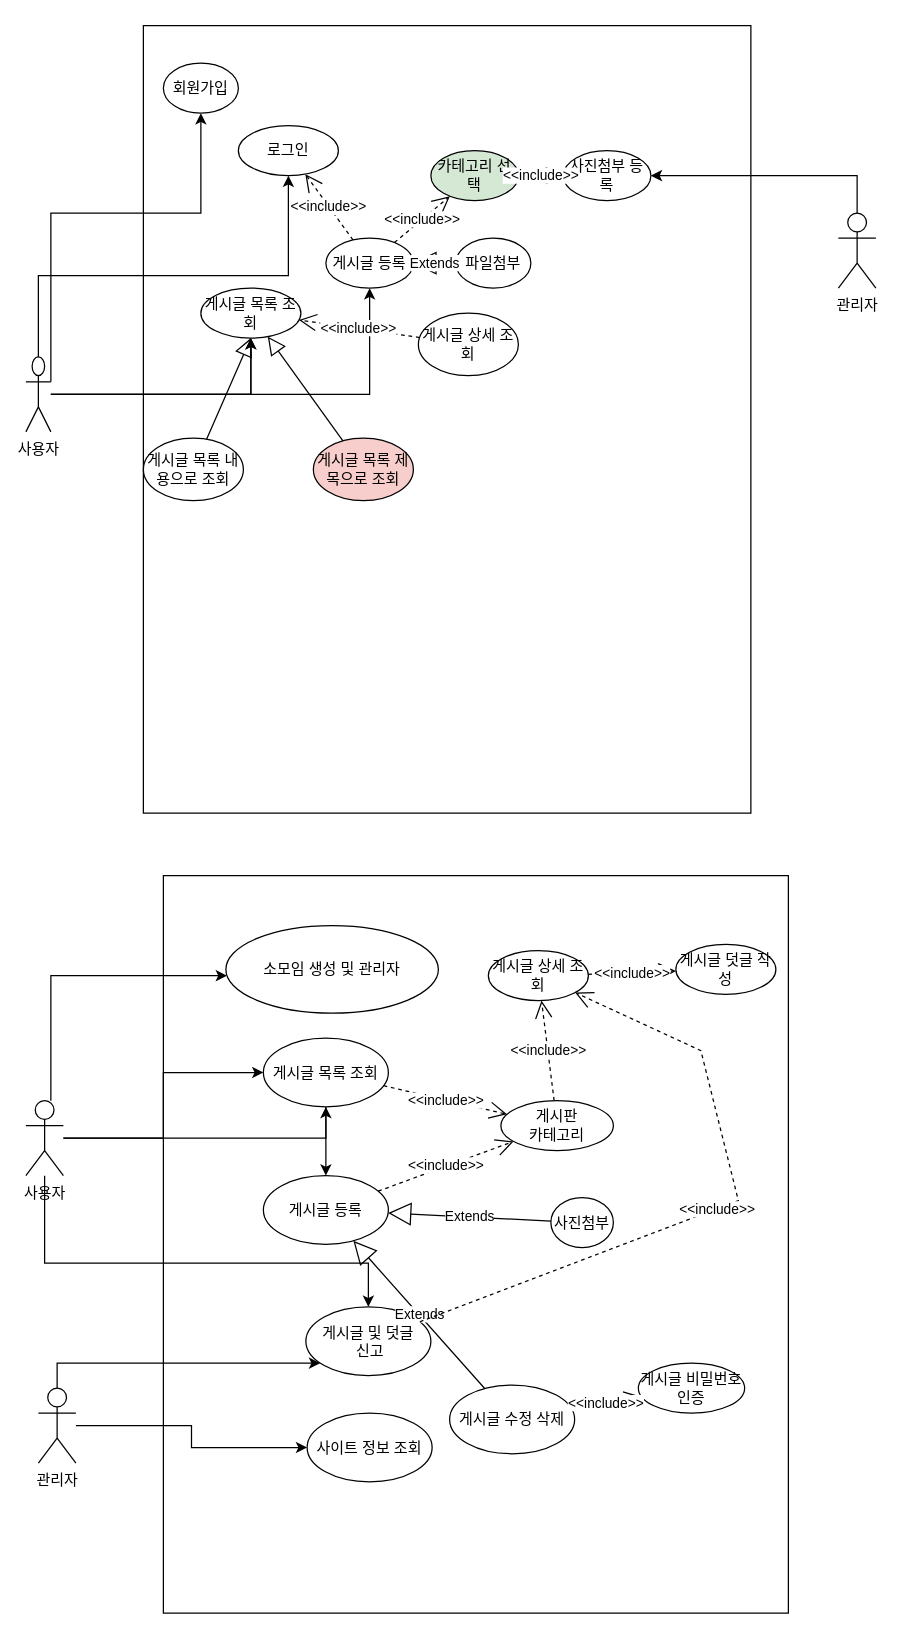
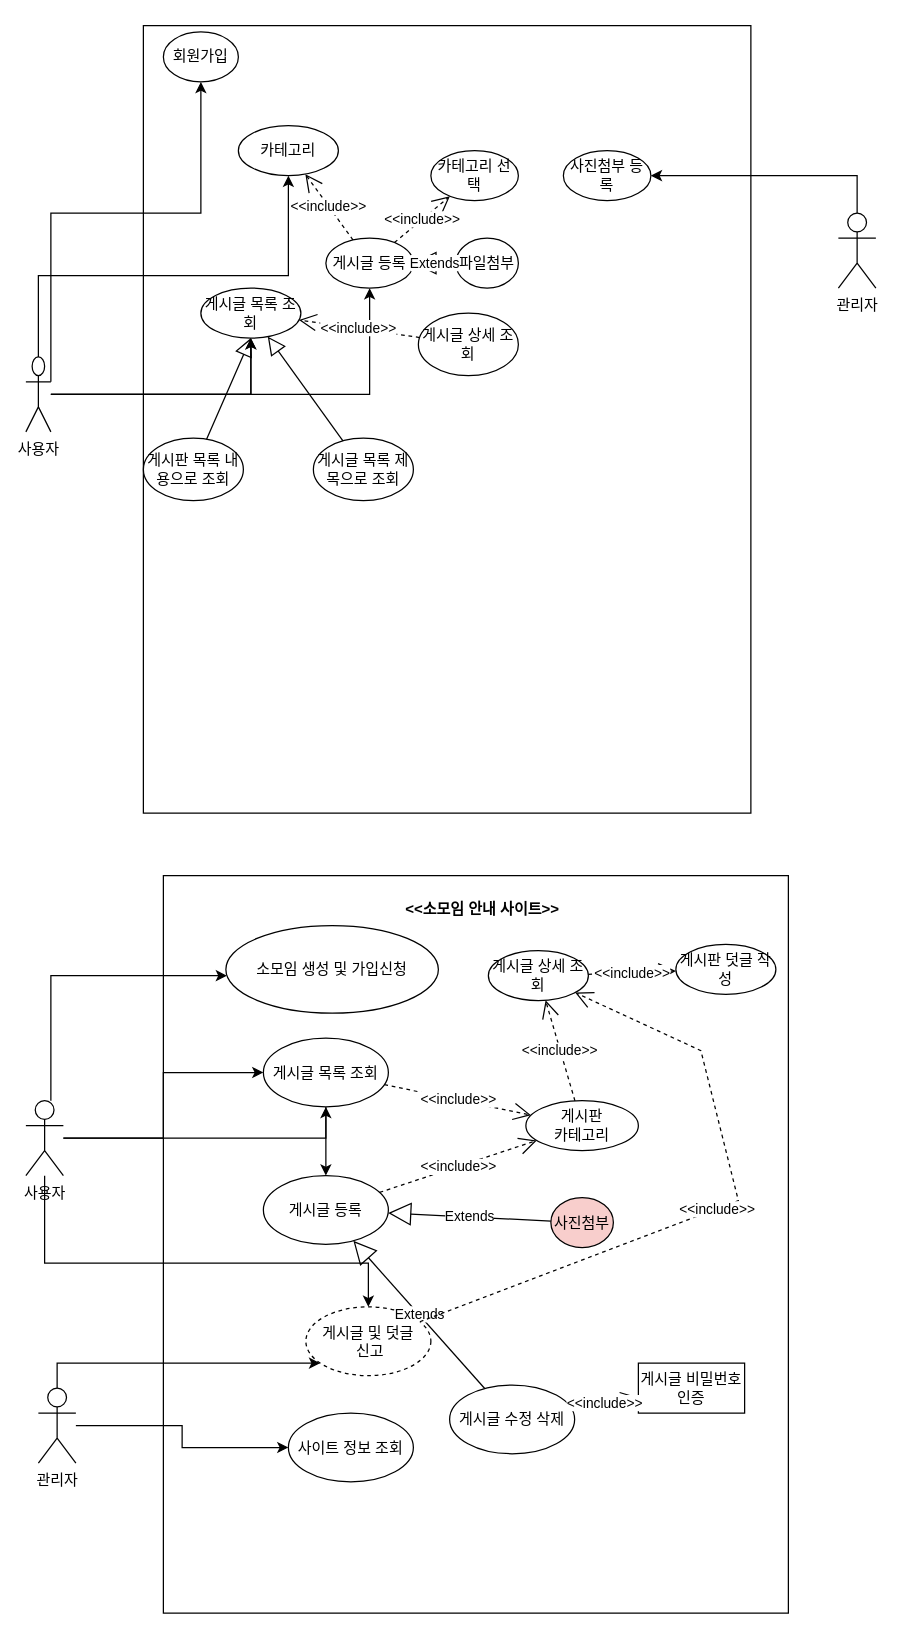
node "회원가입": moved (201, 88) -> (201, 57)
node "로그인": label "로그인" -> "카테고리"
node "카테고리 선택": fillcolor #d5e8d4 -> #ffffff
edge "카테고리 선택" -> "사진첨부 등록": removed, label "<<include>>"
node "파일첨부": size 75x50 -> 63x50
node "게시글 목록 내용으로 조회": label "게시글 목록 내용으로 조회" -> "게시판 목록 내용으로 조회"
node "게시글 목록 제목으로 조회": fillcolor #f8cecc -> #ffffff
node "<<소모임 안내 사이트>>": added
node "소모임 생성 및 관리자": label "소모임 생성 및 관리자" -> "소모임 생성 및 가입신청"
node "게시글 덧글 작성": label "게시글 덧글 작성" -> "게시판 덧글 작성"
node "게시판 카테고리": moved (557, 1126) -> (582, 1126)
node "사진첨부": fillcolor #ffffff -> #f8cecc
node "게시글 및 덧글 신고": style solid -> dashed
node "게시글 비밀번호 인증": shape ellipse -> rectangle
edge "게시글 수정 삭제" -> "게시글 비밀번호 인증": style solid -> dashed
node "사이트 정보 조회": moved (369, 1448) -> (351, 1448)
